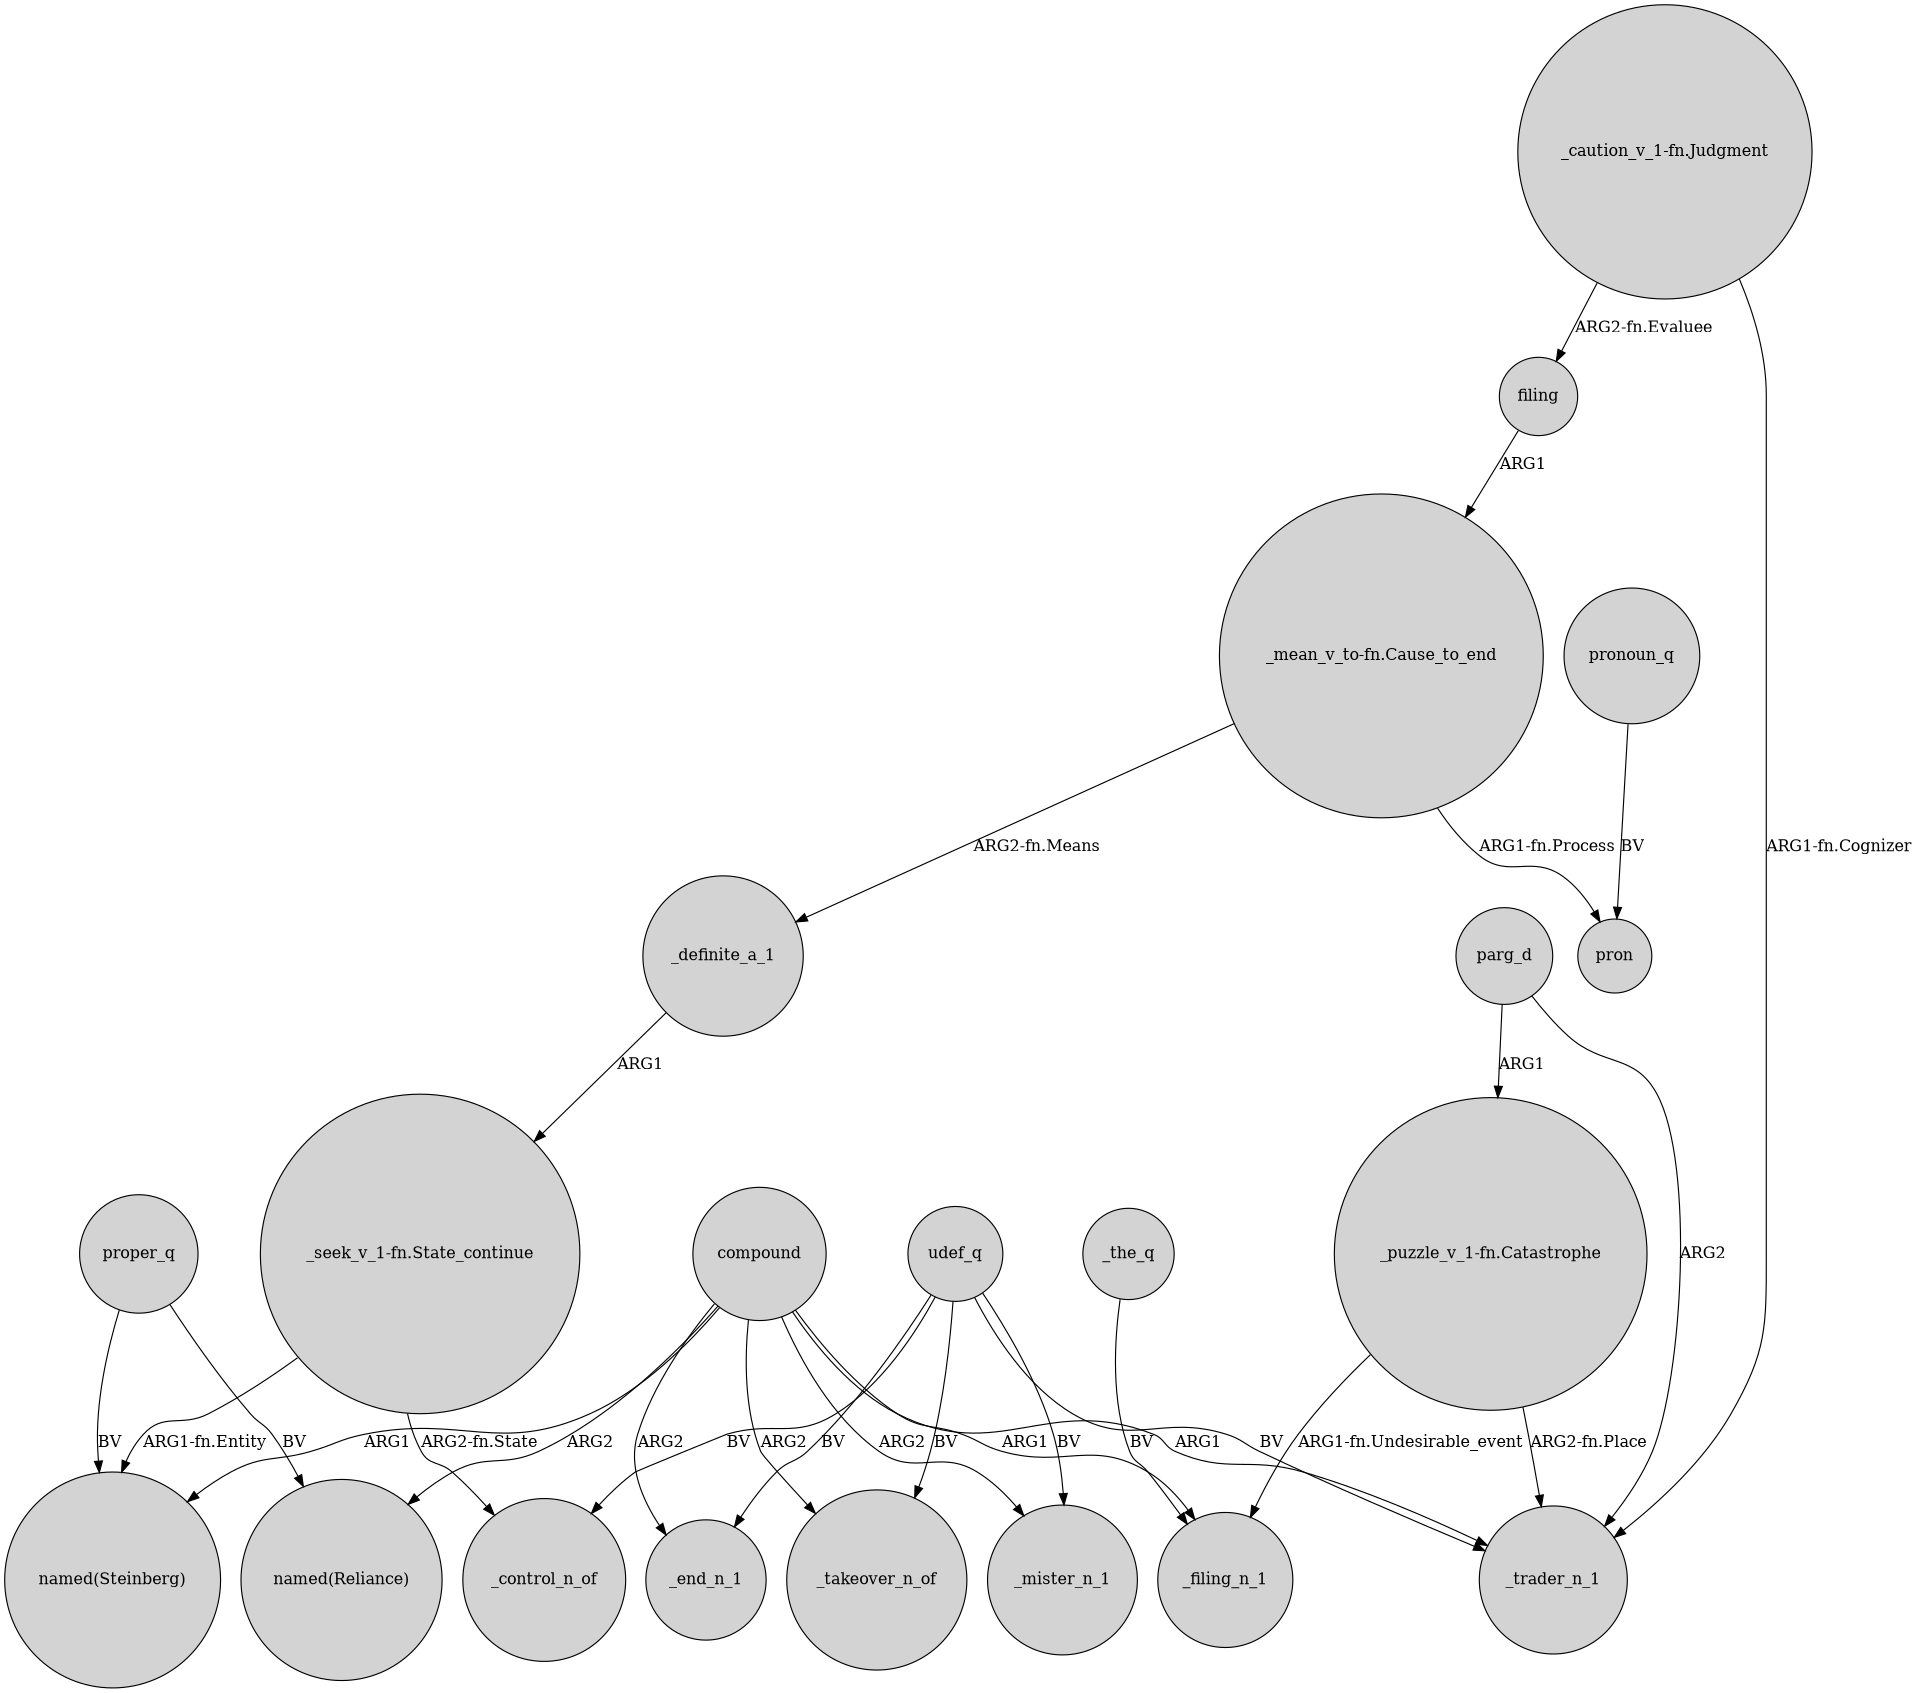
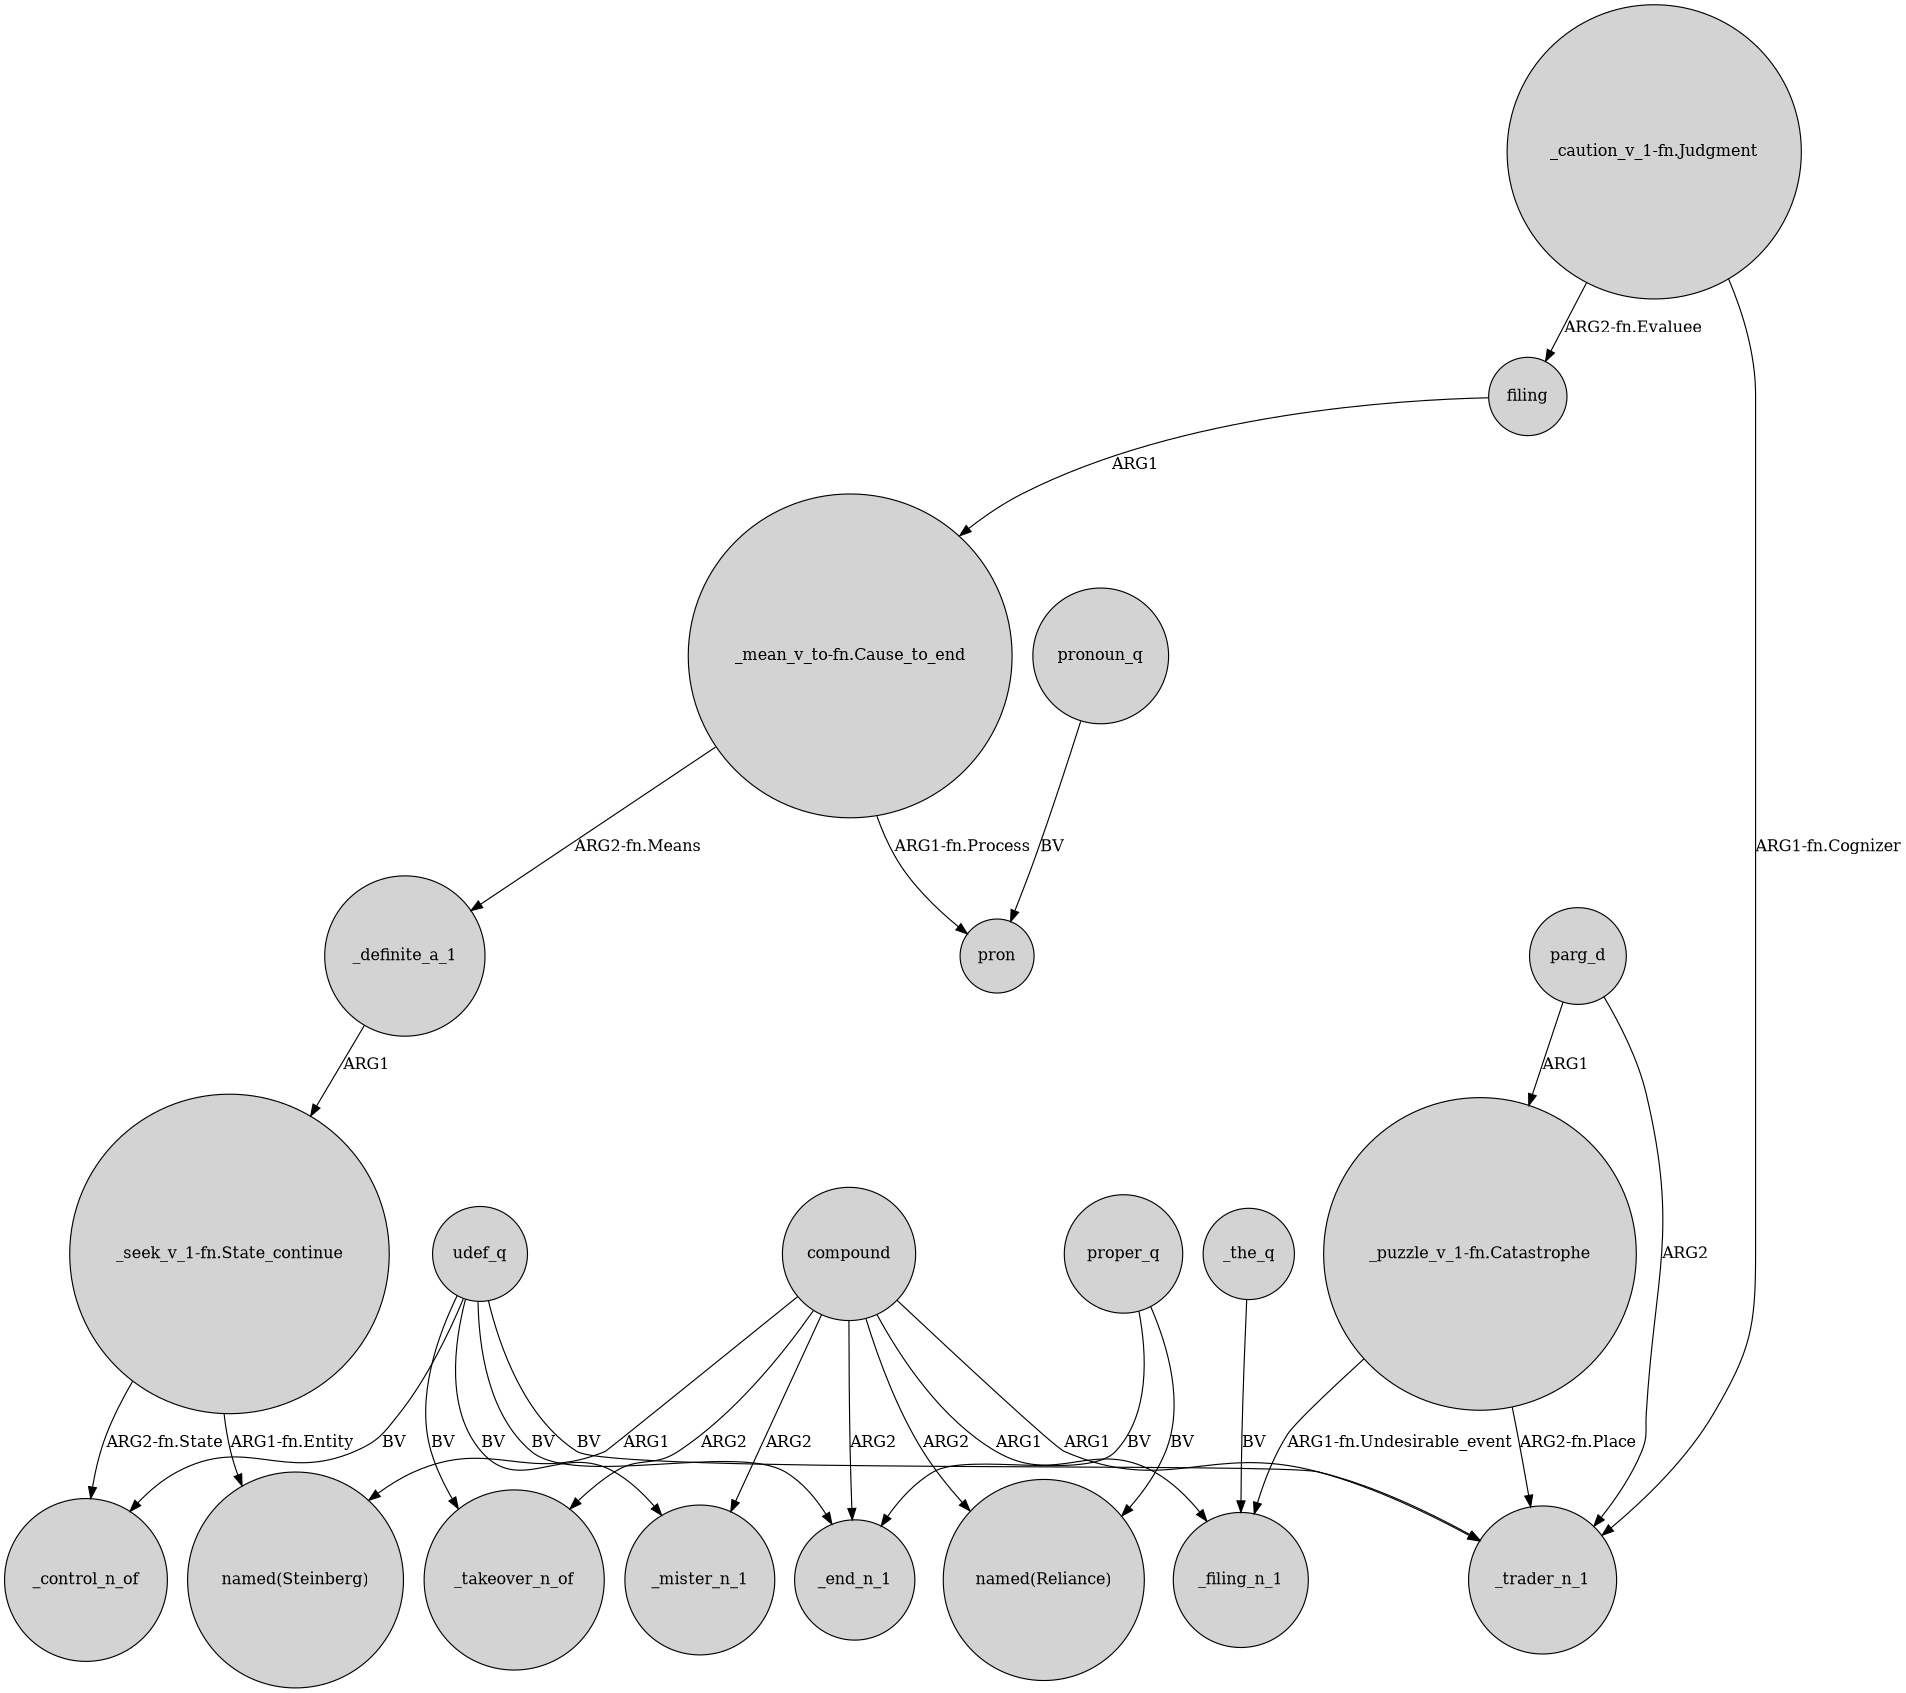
edge "proper_q" -> "named(Steinberg)": now "proper_q" -> "_end_n_1"
